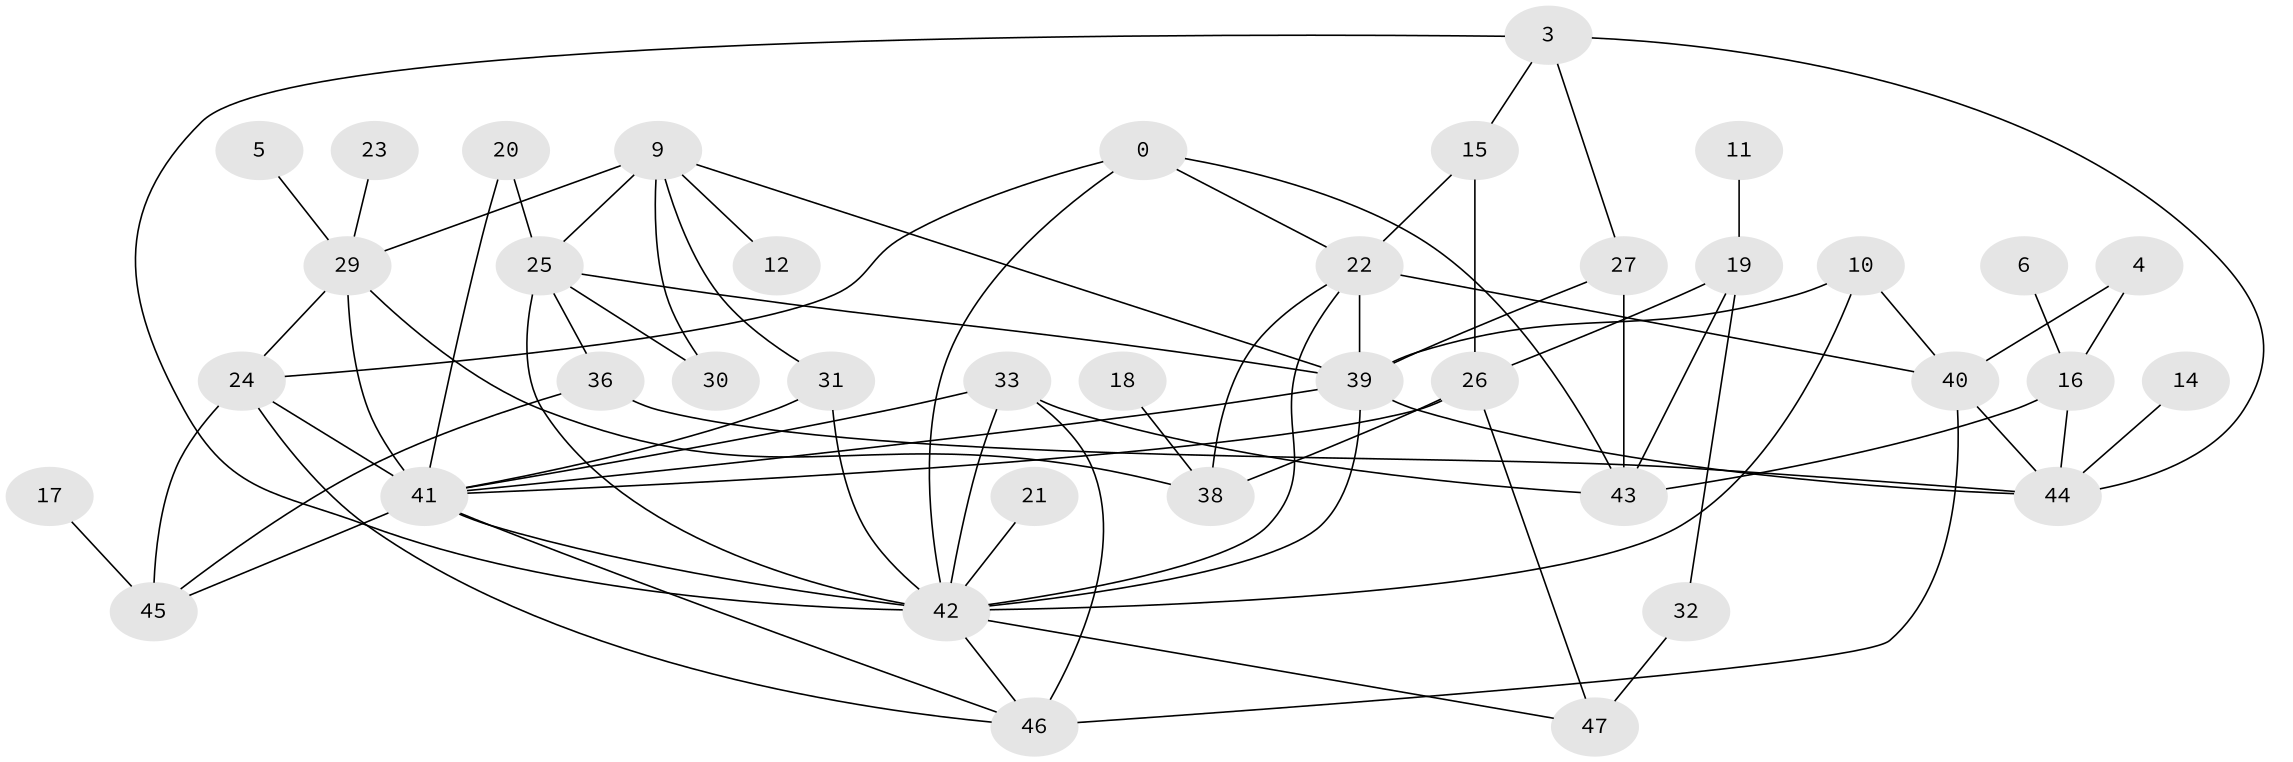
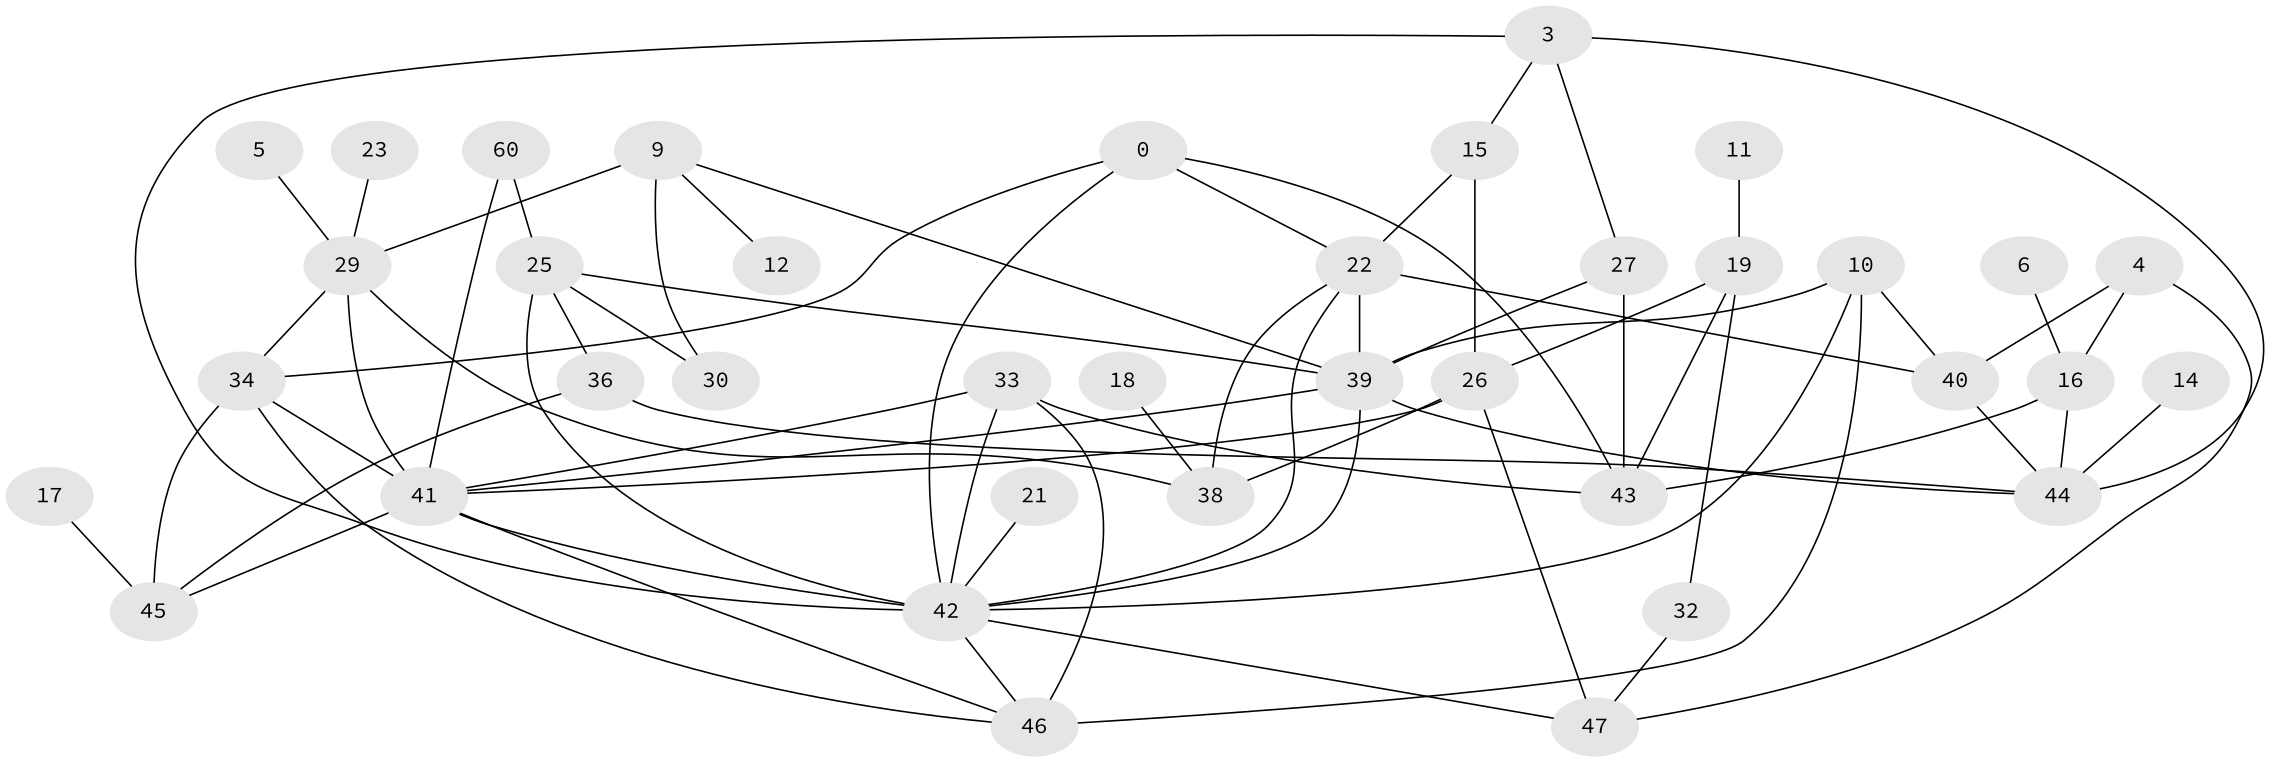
node "20": label "20" -> "60"
edge "9" -- "25": removed
node "24": label "24" -> "34"
node "31": removed
edge "4" -- "47": added
edge "40" -- "46": now "10" -- "46"
